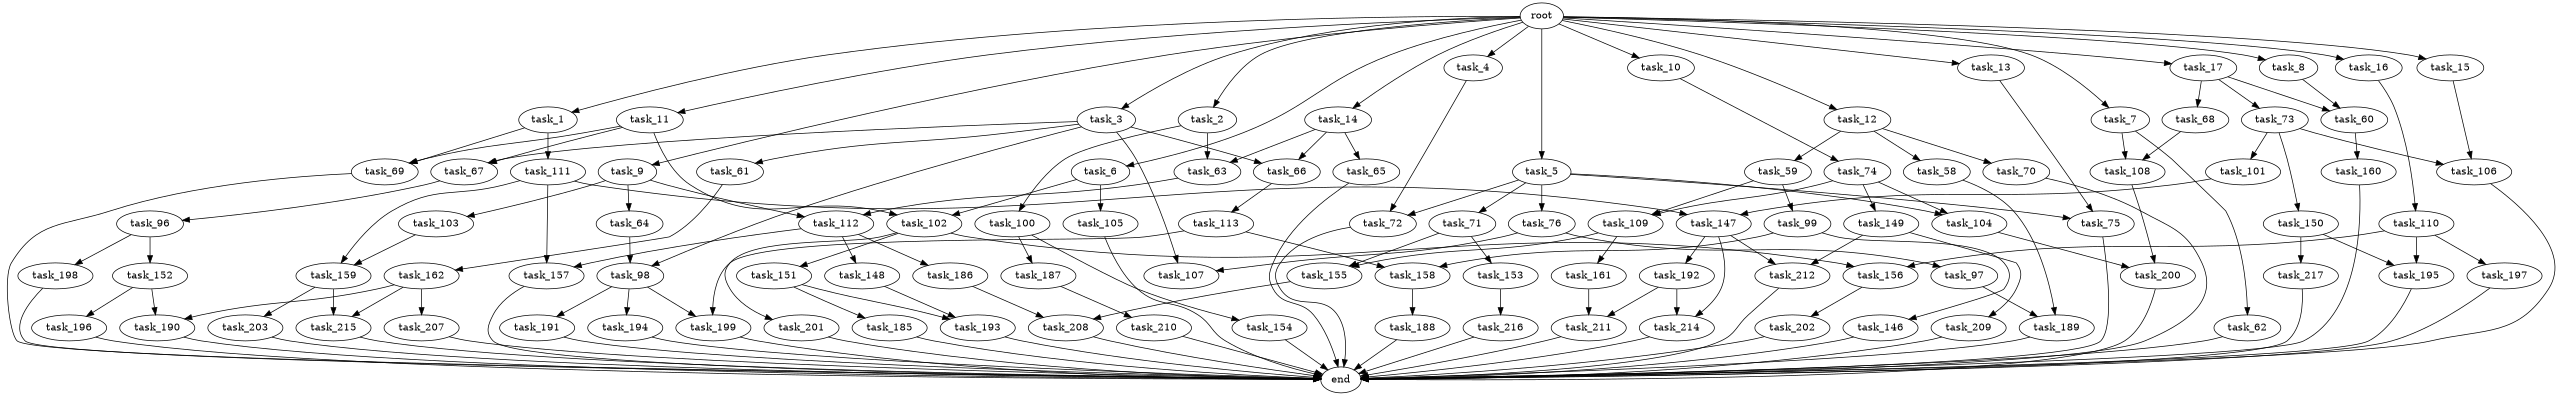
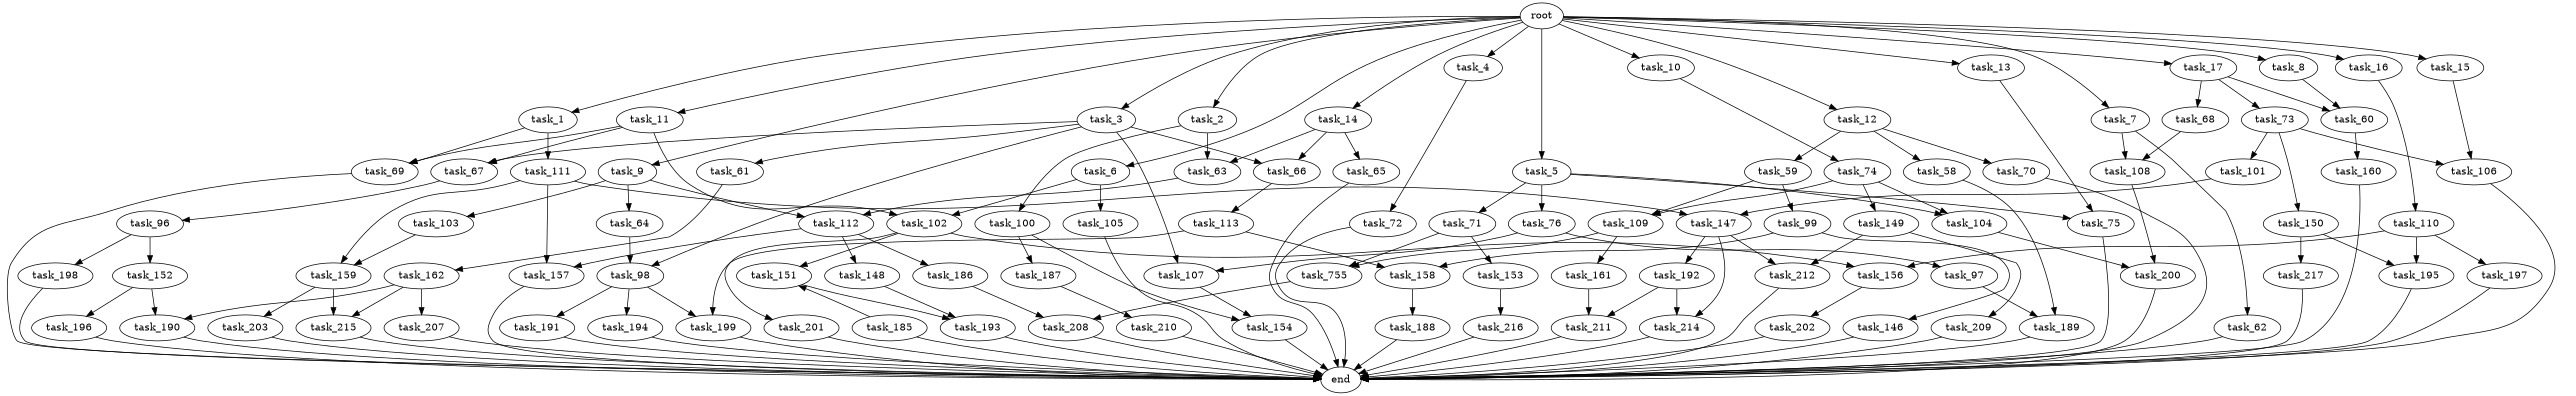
edge "task_5" -> "task_72": removed
node "task_155": label "task_155" -> "task_755"
edge "task_107" -> "task_154": added
edge "task_151" -> "task_185": reversed
